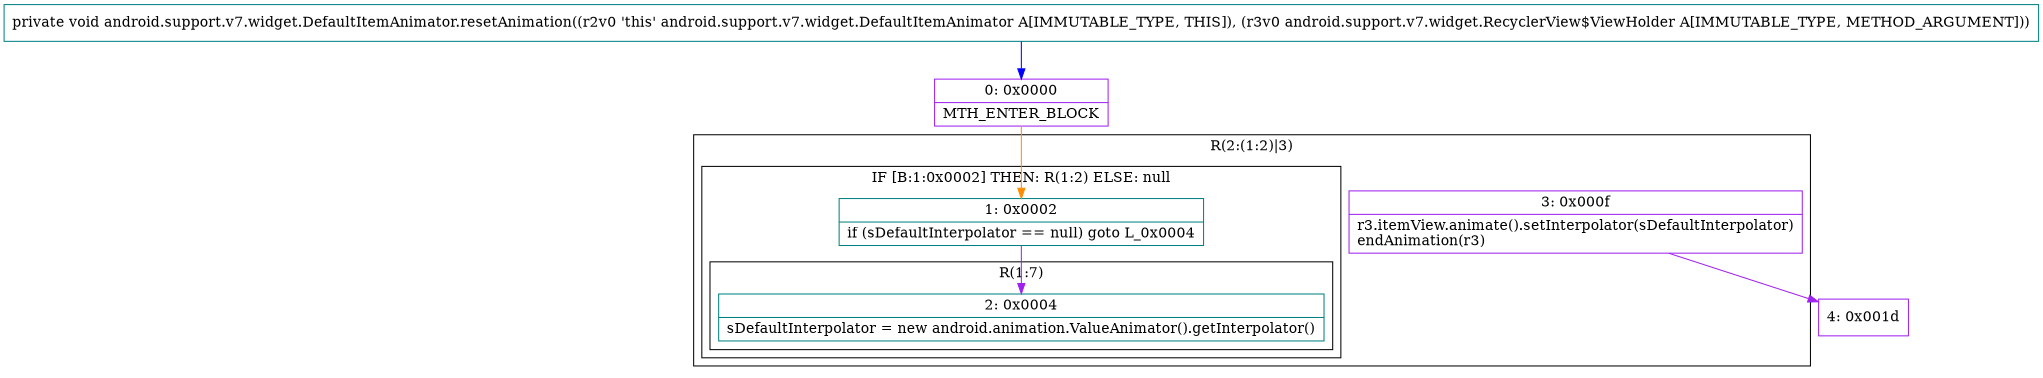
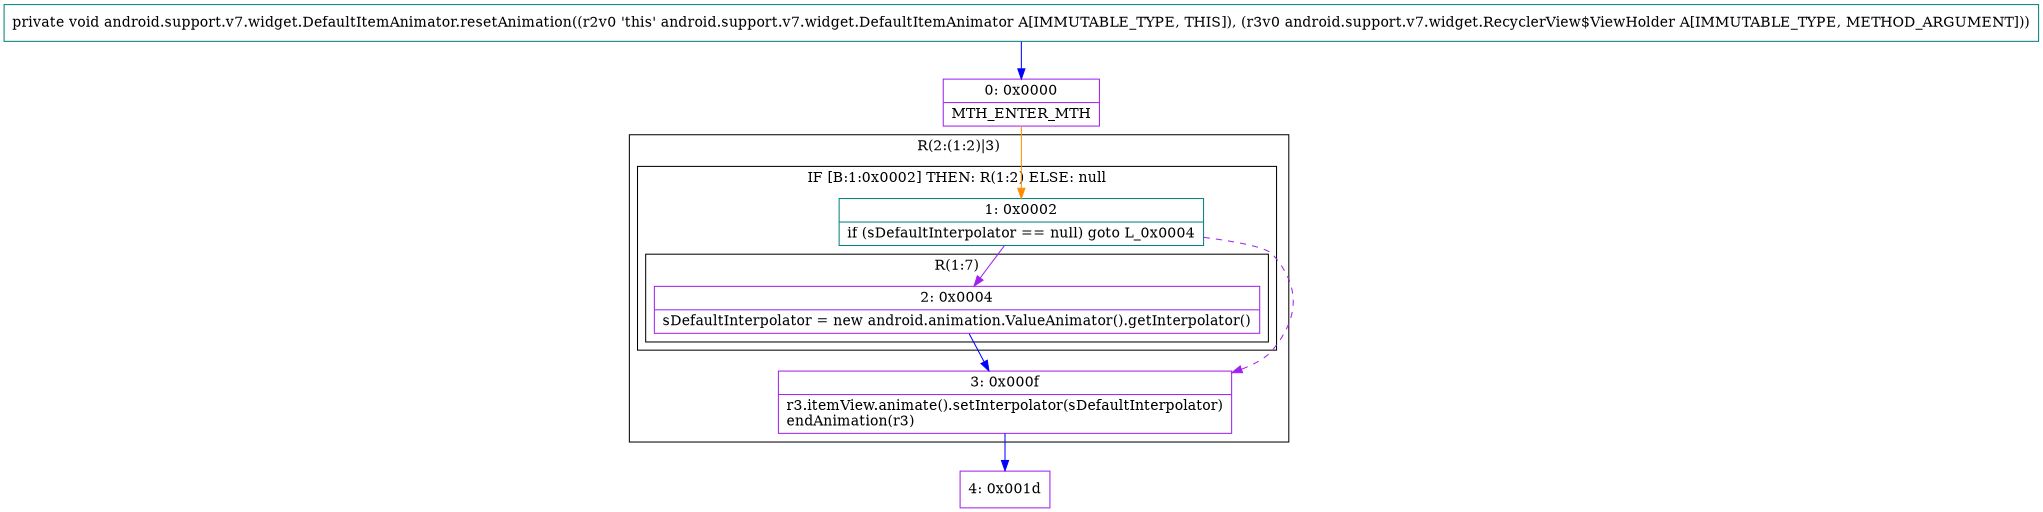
node "0: 0x0000": text "MTH_ENTER_BLOCK" -> "MTH_ENTER_MTH"
edge "1: 0x0002" -> "3: 0x000f": added
edge "3: 0x000f" -> "4: 0x001d": color purple -> blue
node "2: 0x0004": color teal -> purple
edge "2: 0x0004" -> "3: 0x000f": added
